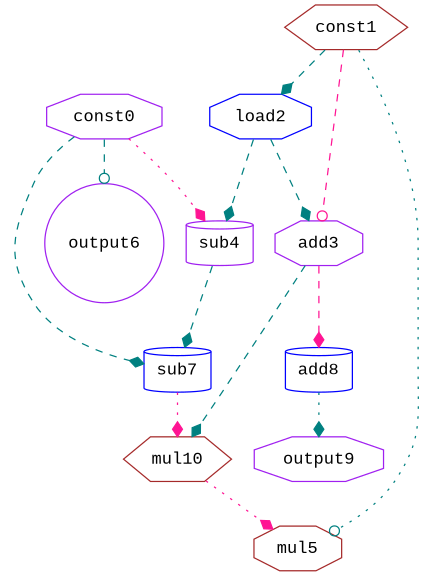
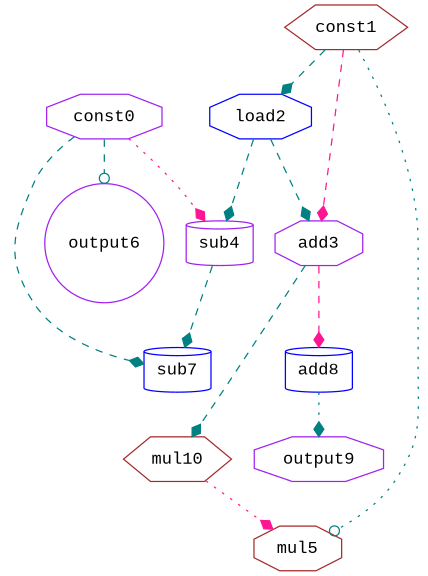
edge "const1" -> "add3": arrowhead odot -> diamond
edge "sub7" -> "mul10": removed
